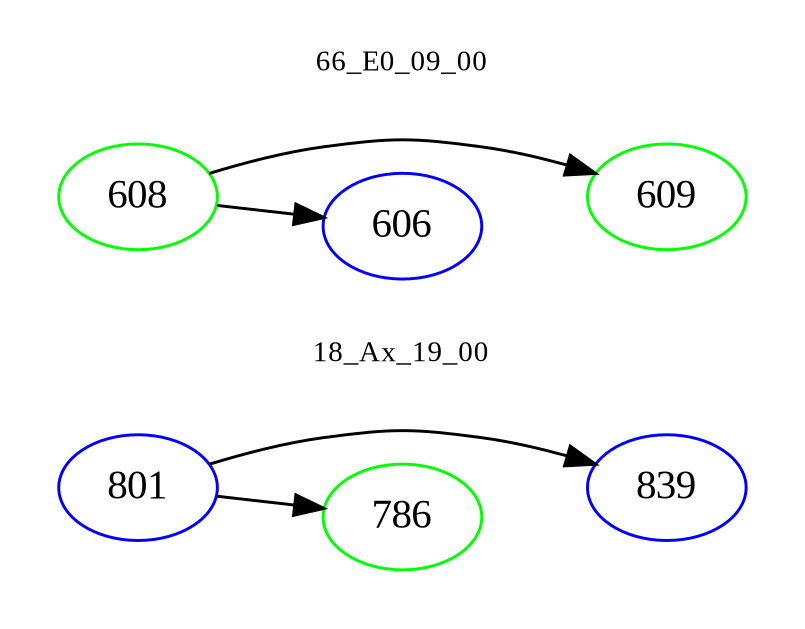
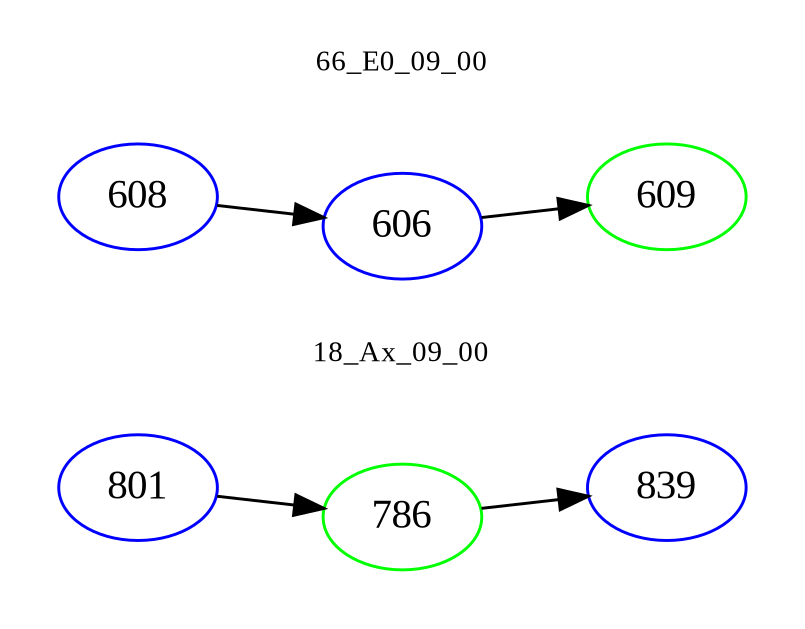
edge "608" -> "609": now "606" -> "609"
node "608": color green -> blue
cluster "18_Ax_19_00": label "18_Ax_19_00" -> "18_Ax_09_00"
edge "801" -> "839": now "786" -> "839"
